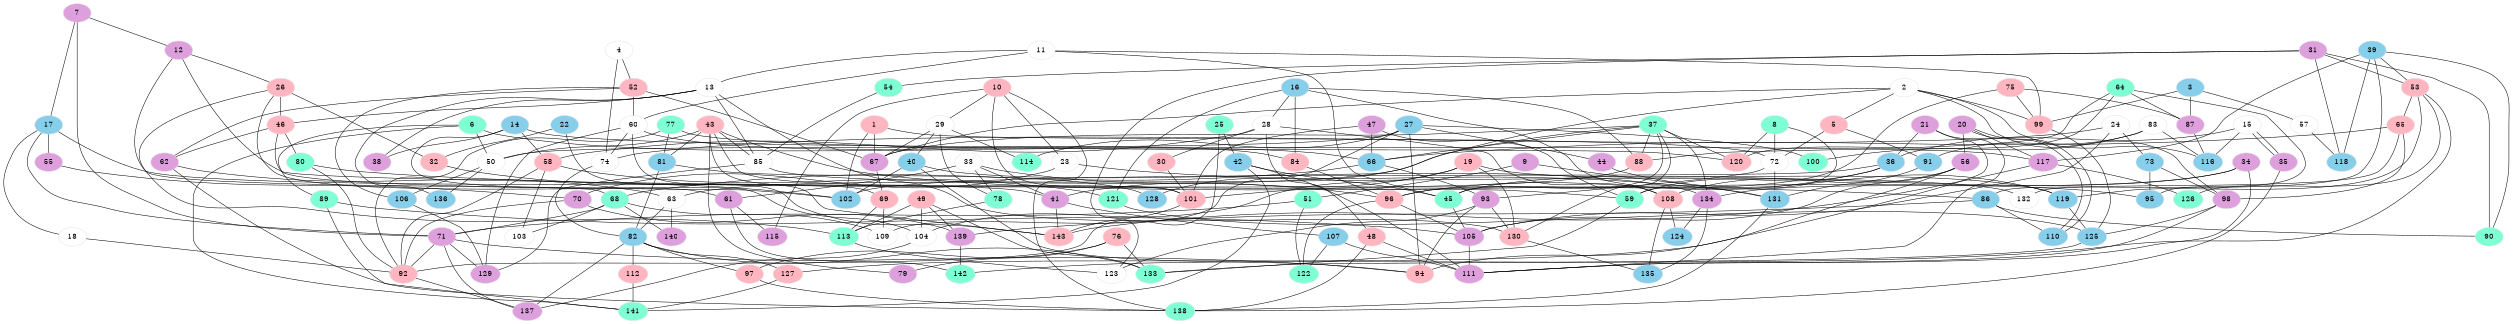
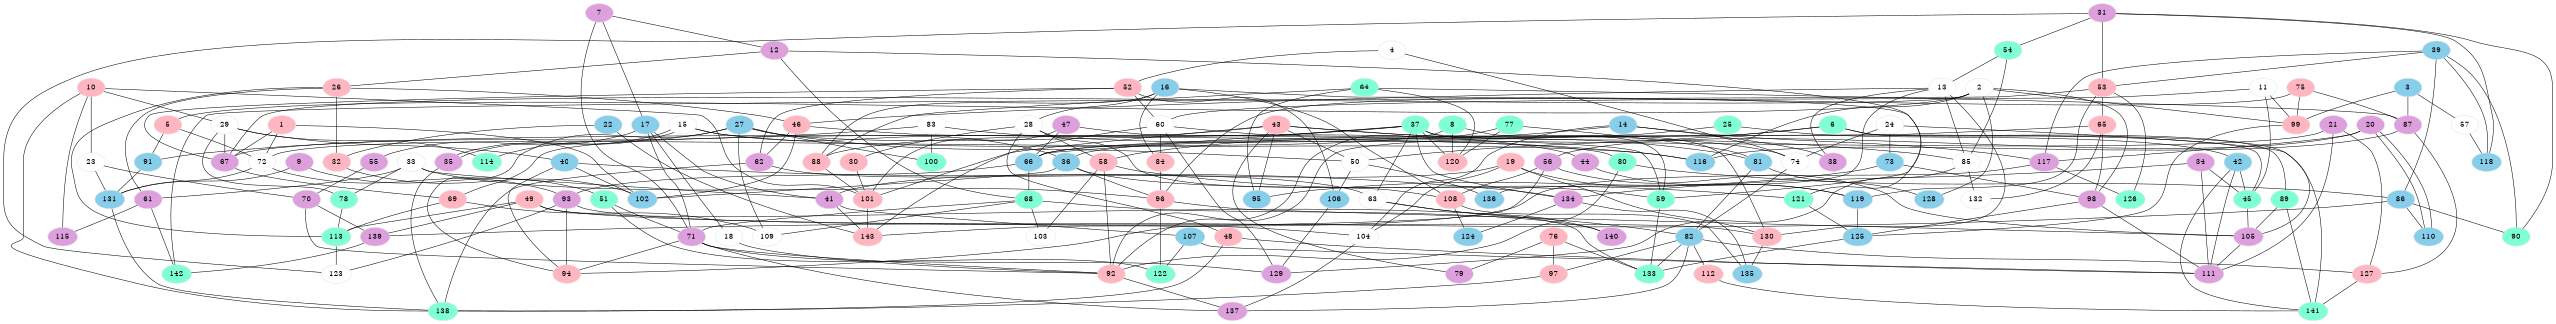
edge "11" -- "13": now "54" -- "13"
edge "87" -- "127": added
